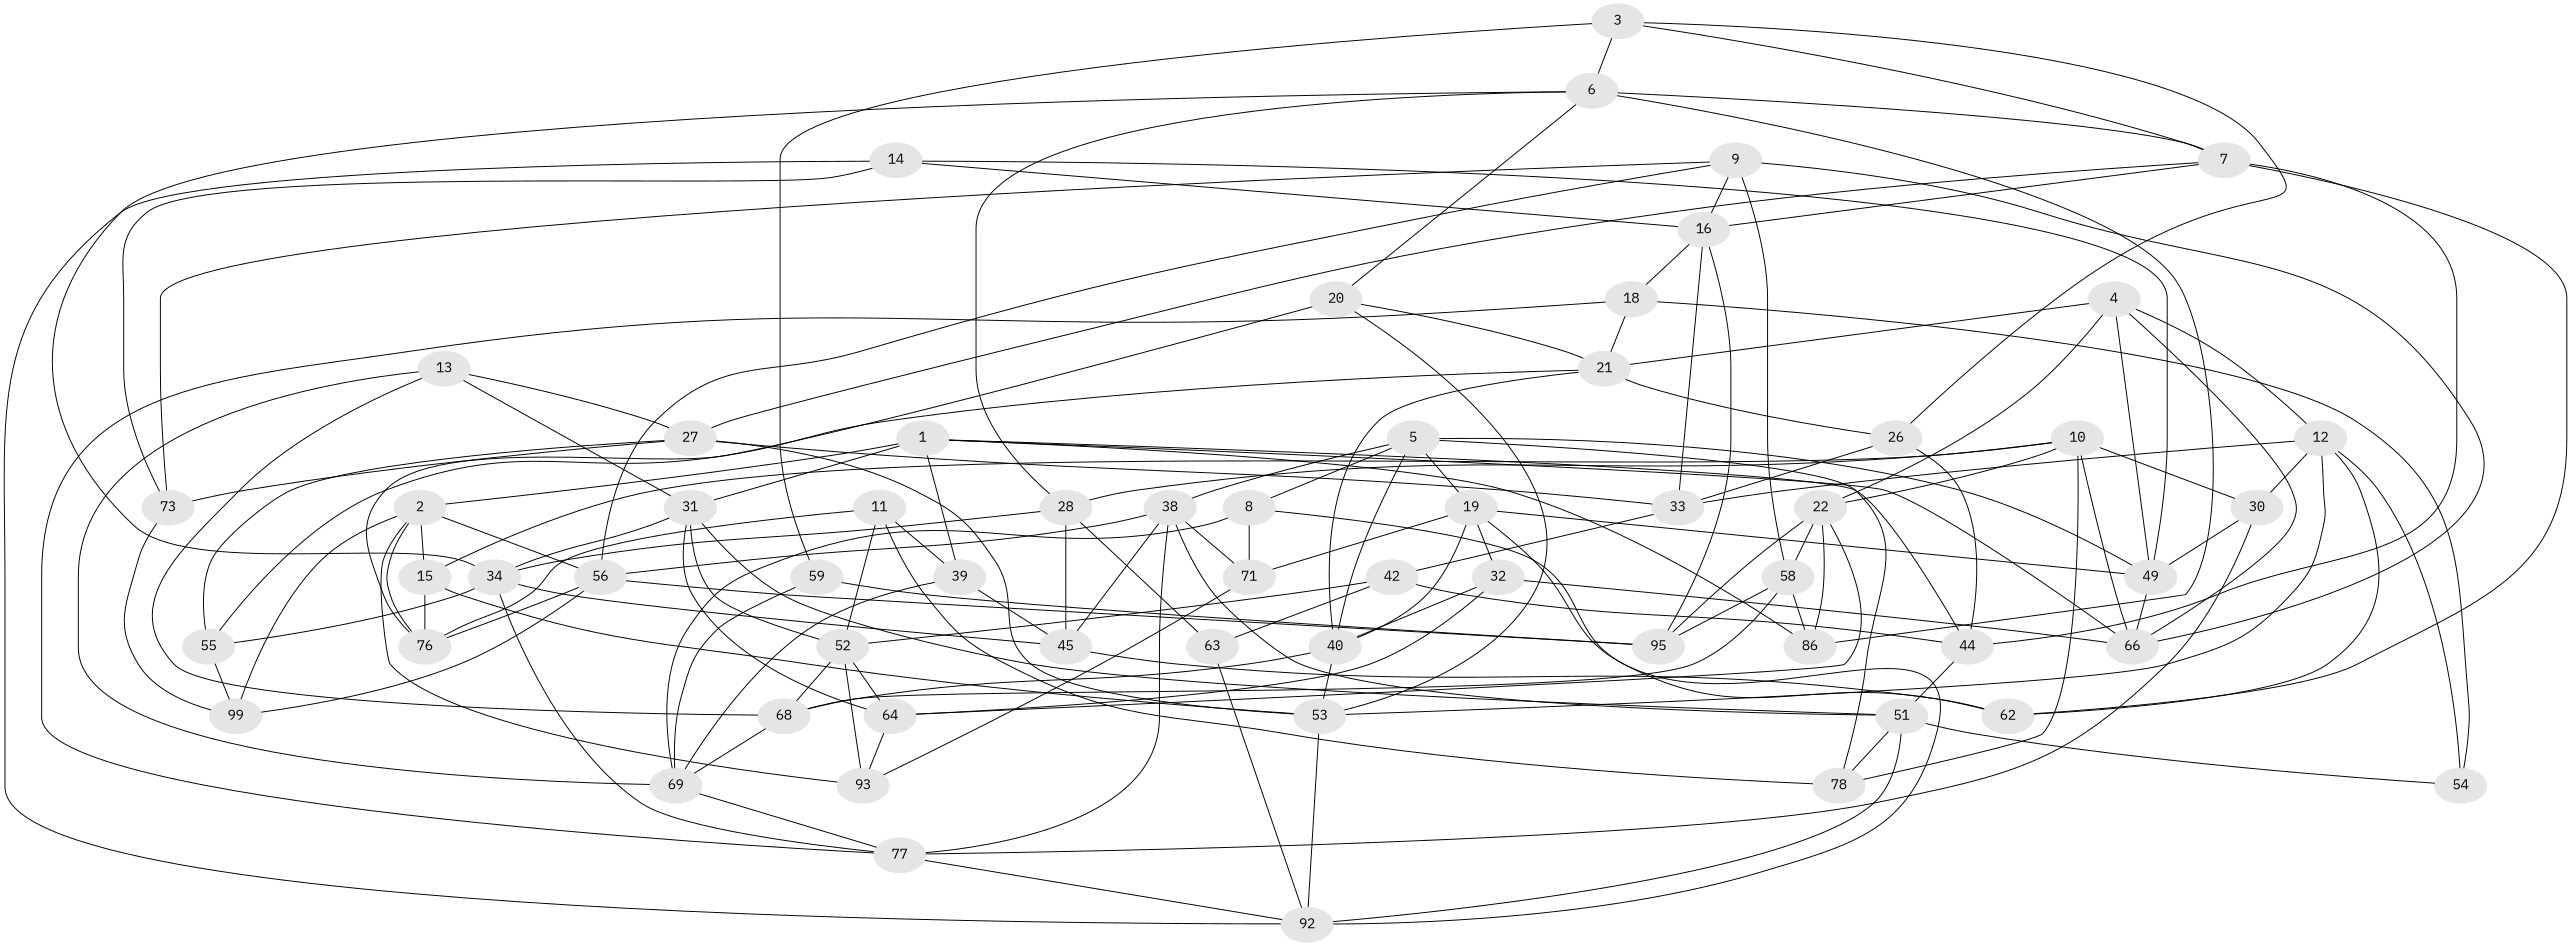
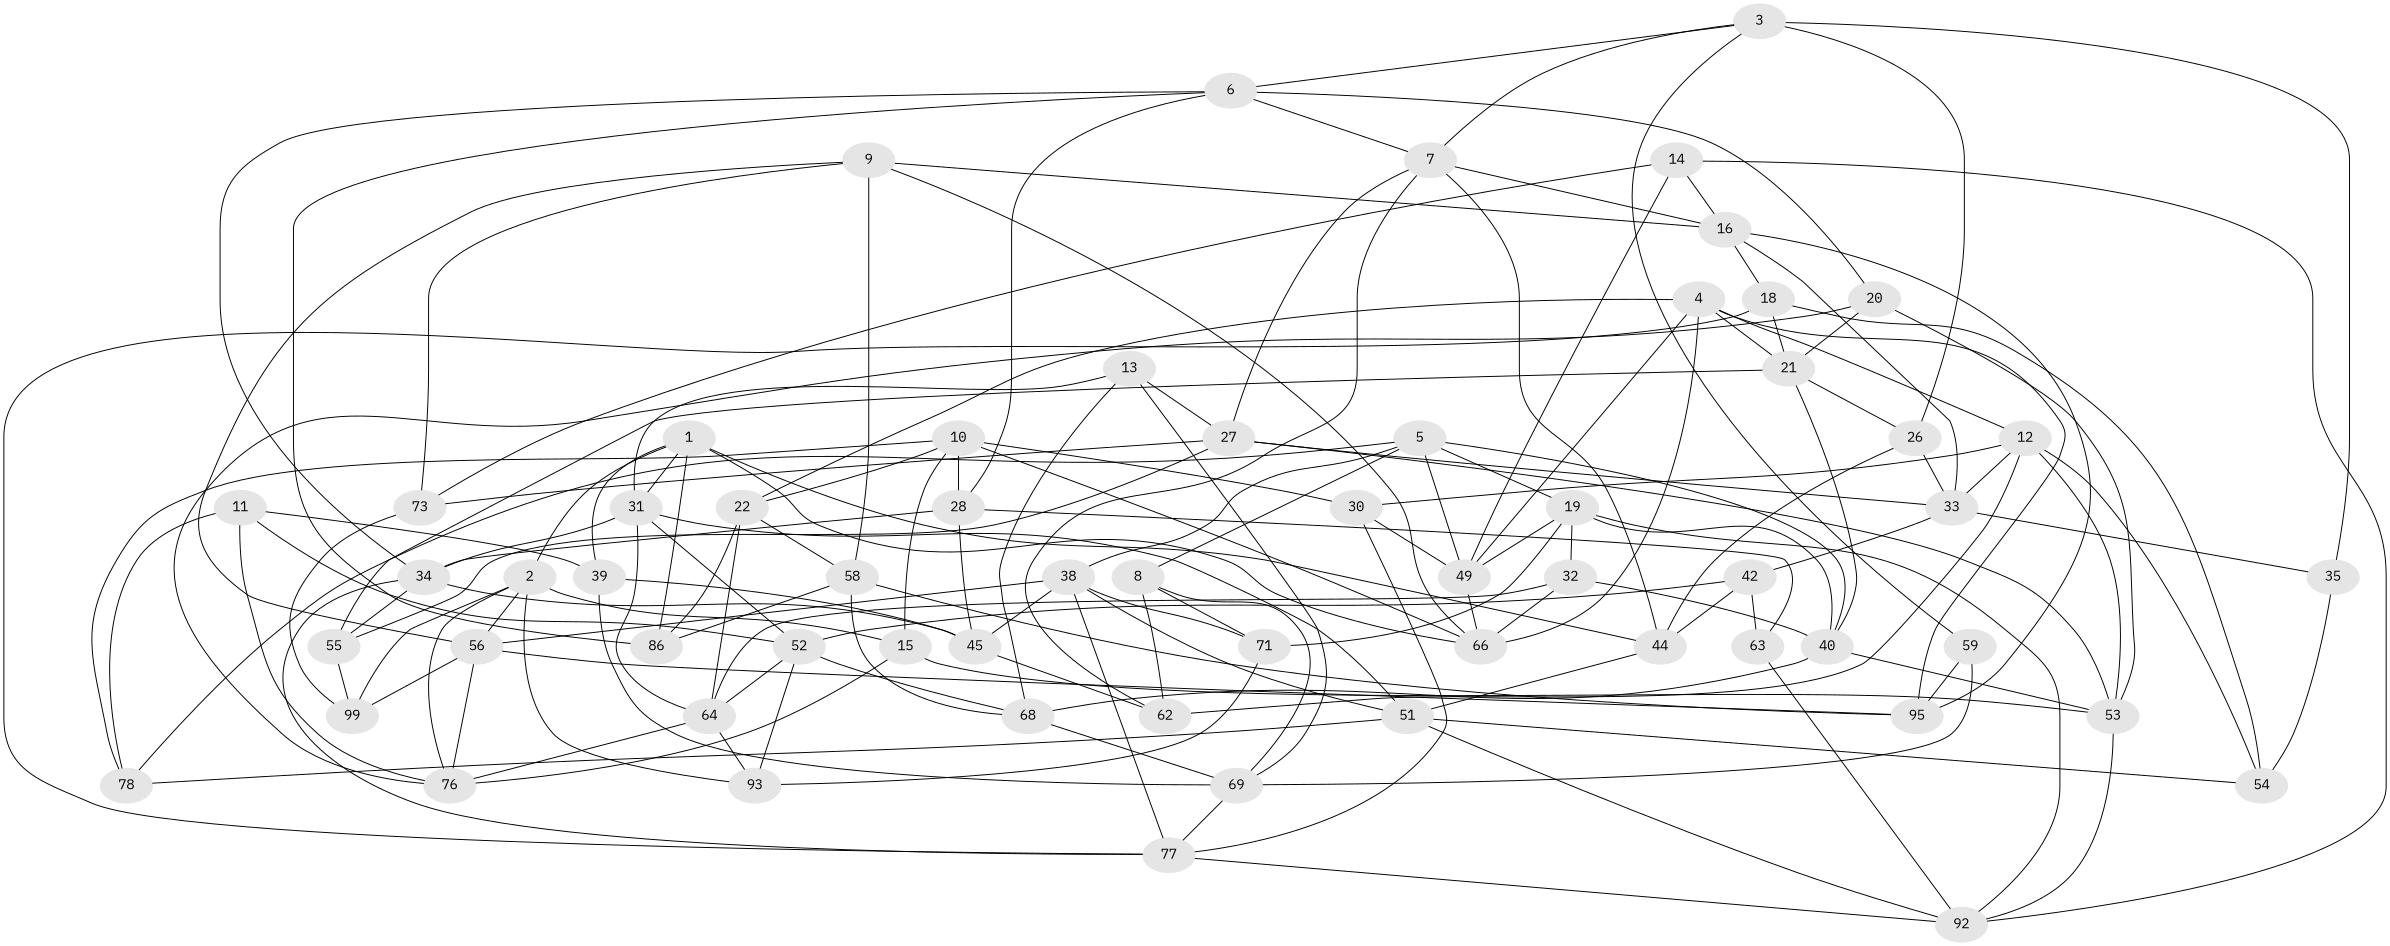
edge "22" -- "95": now "4" -- "95"
node "35": added
edge "64" -- "76": added
